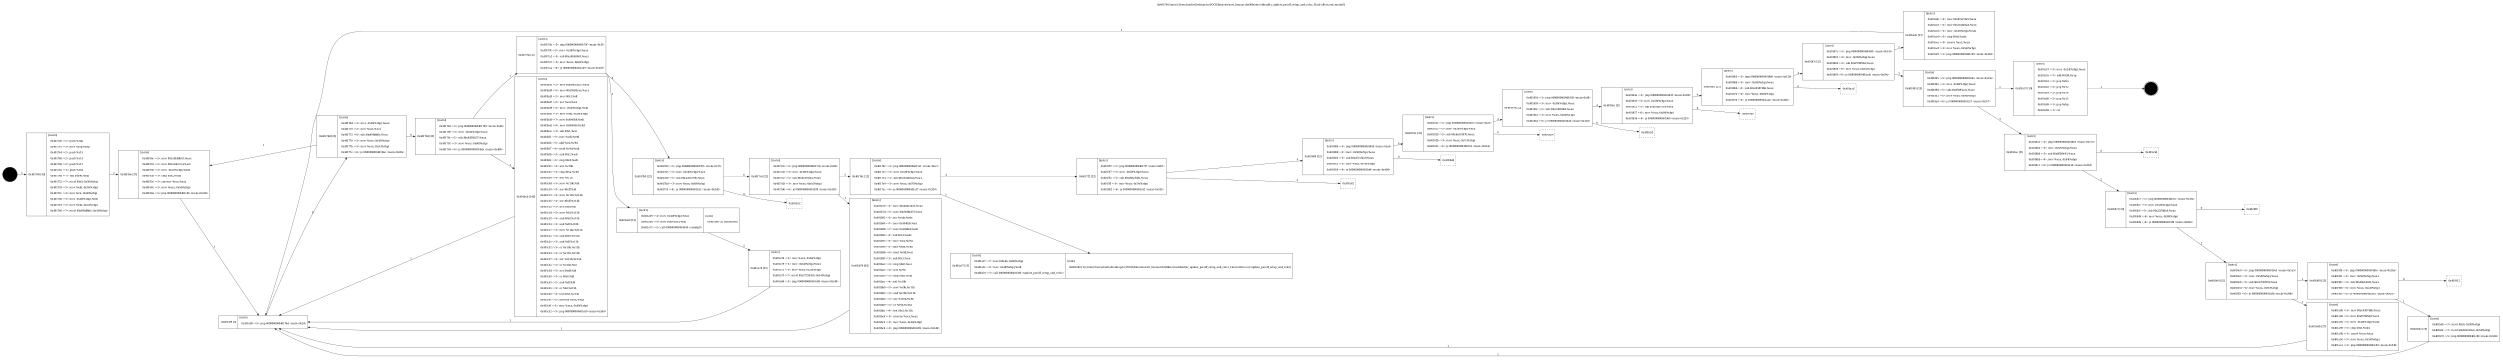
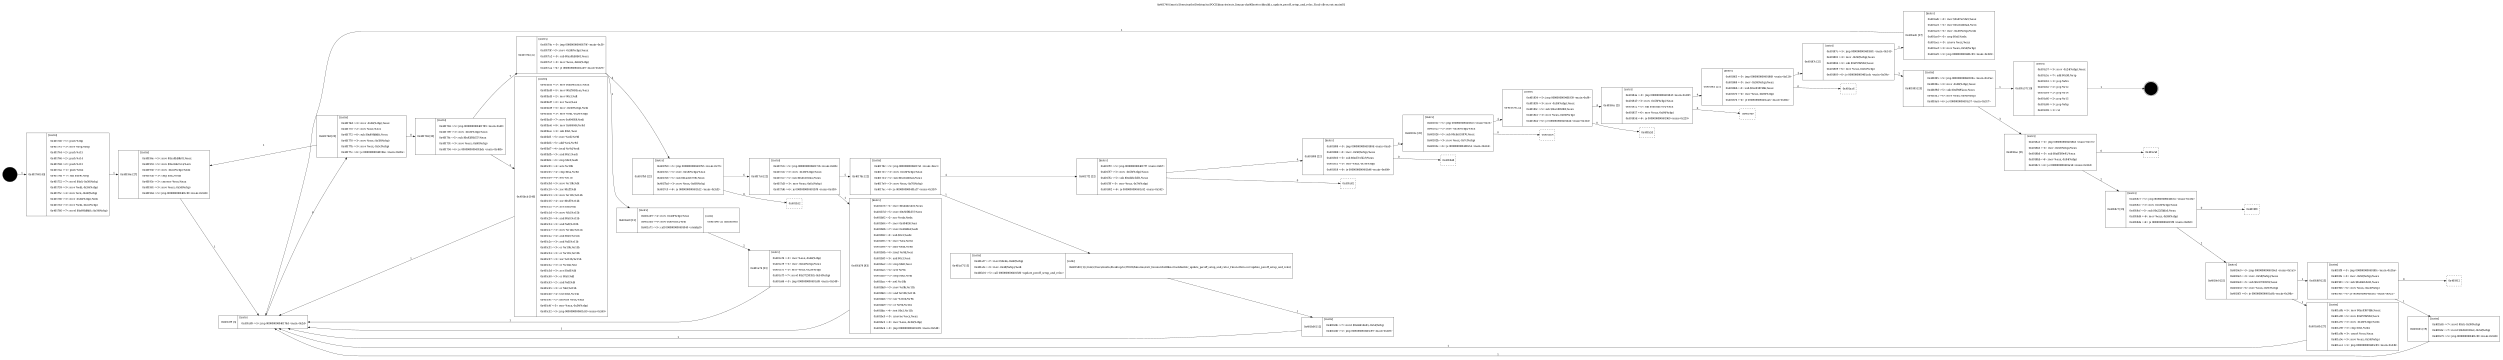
node "0x401b06 [12]": added
